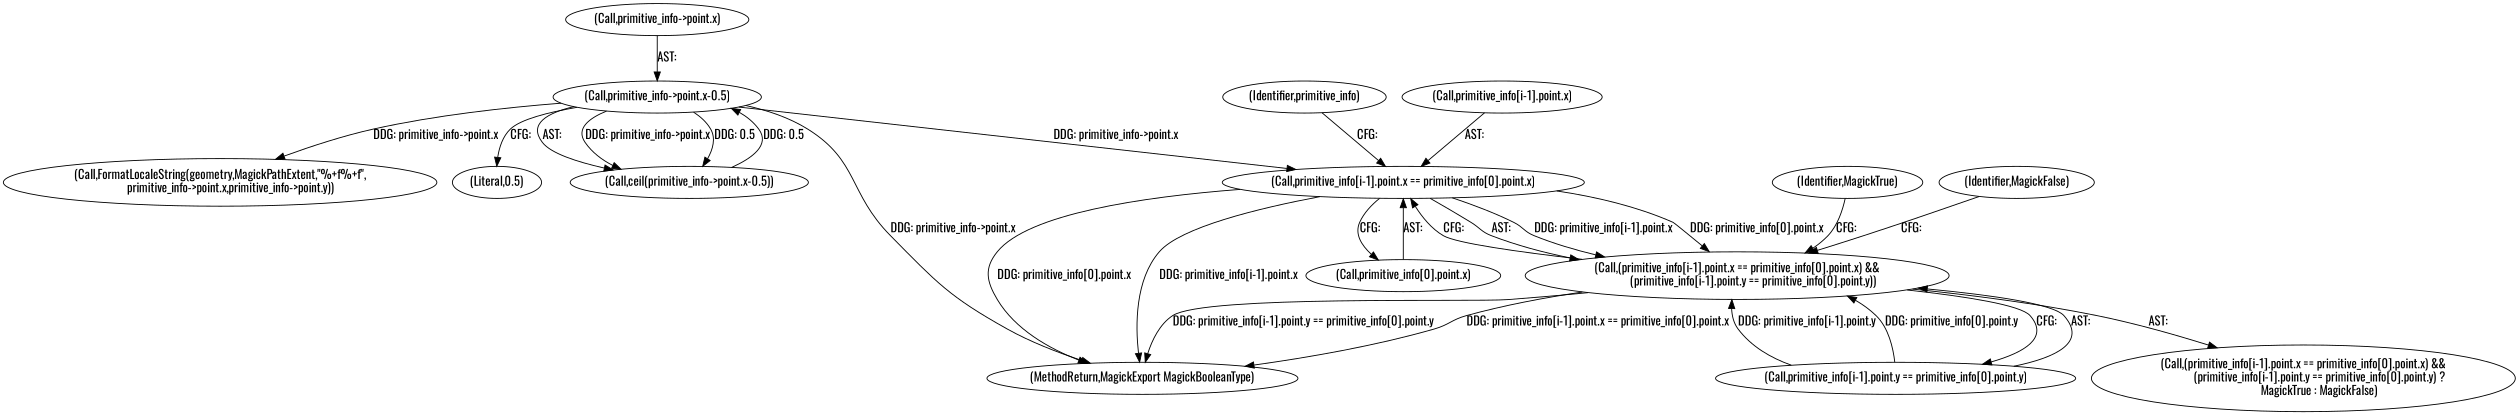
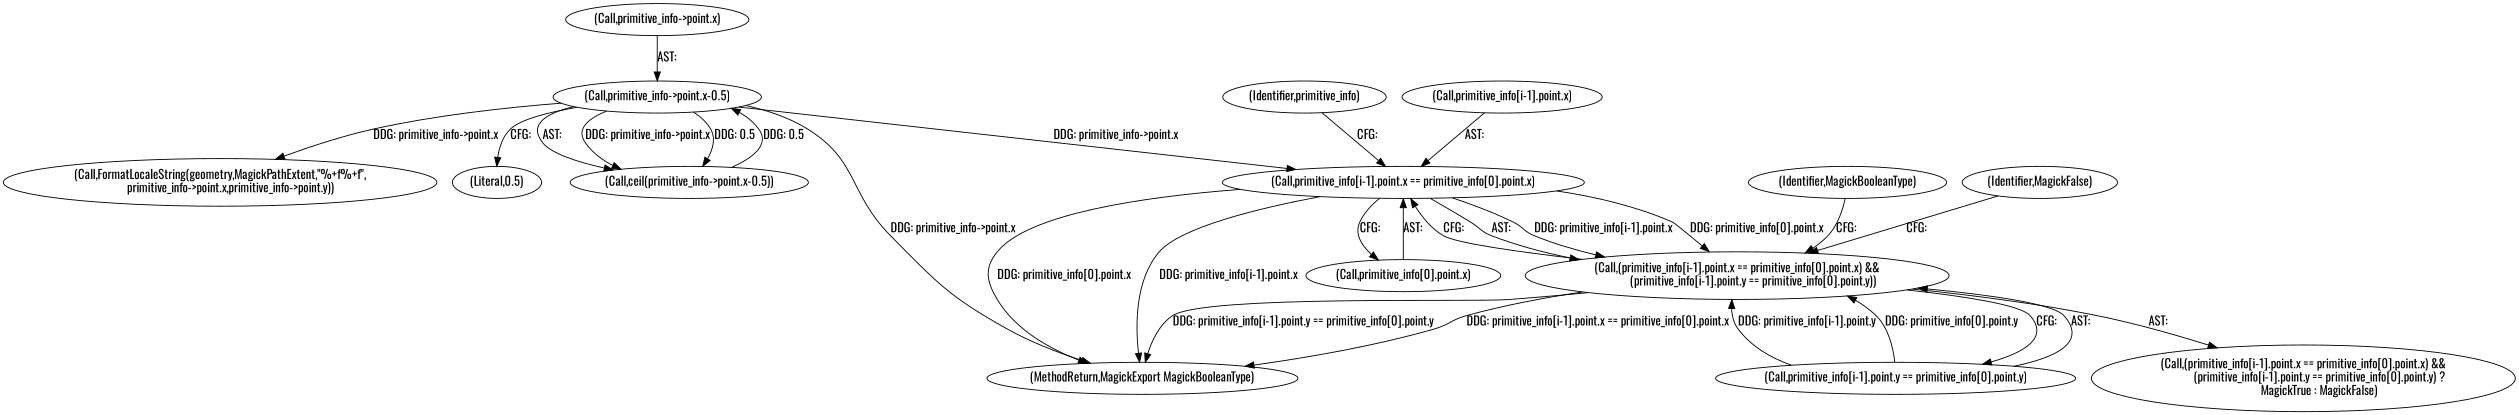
node "(Identifier,MagickTrue)": label "(Identifier,MagickTrue)" -> "(Identifier,MagickBooleanType)"
